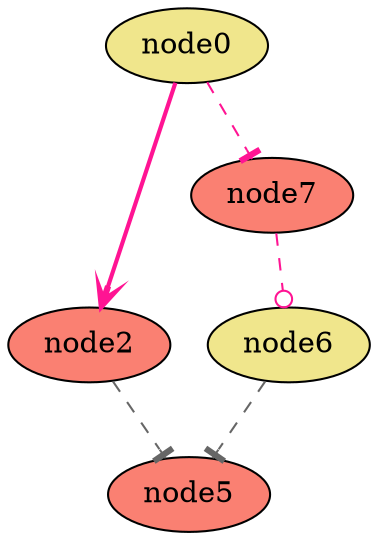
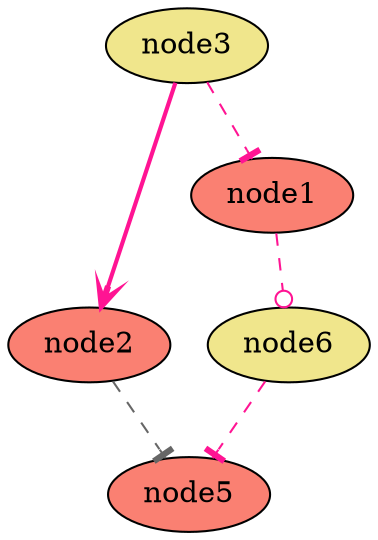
node "node0": label "node0" -> "node3"
node "node7": label "node7" -> "node1"
edge "node6" -> "node5": color gray40 -> deeppink
